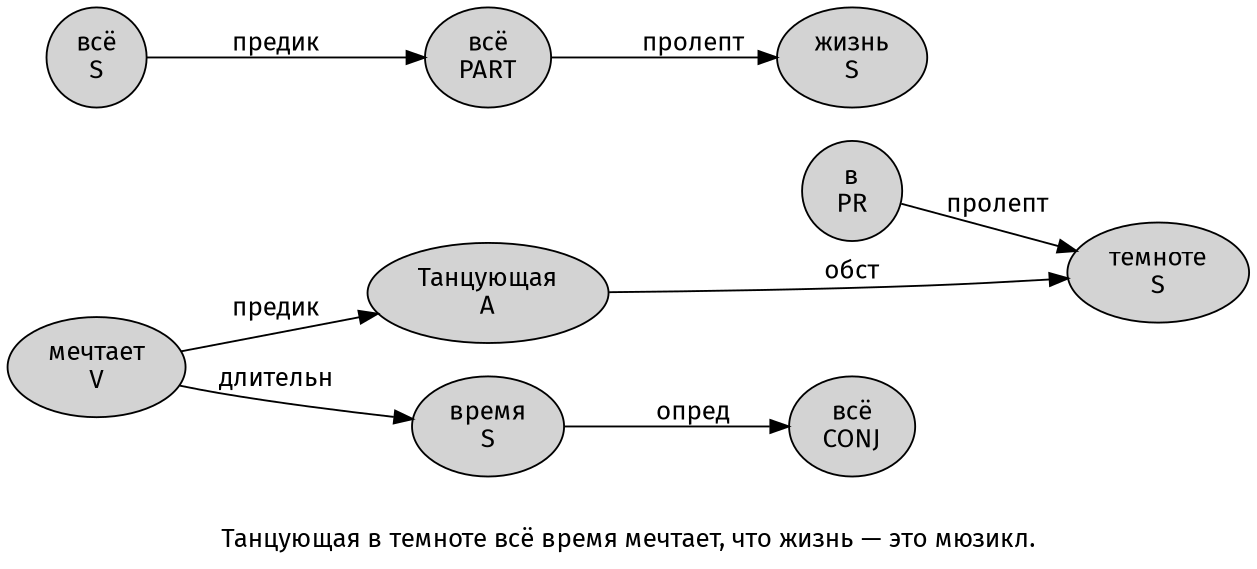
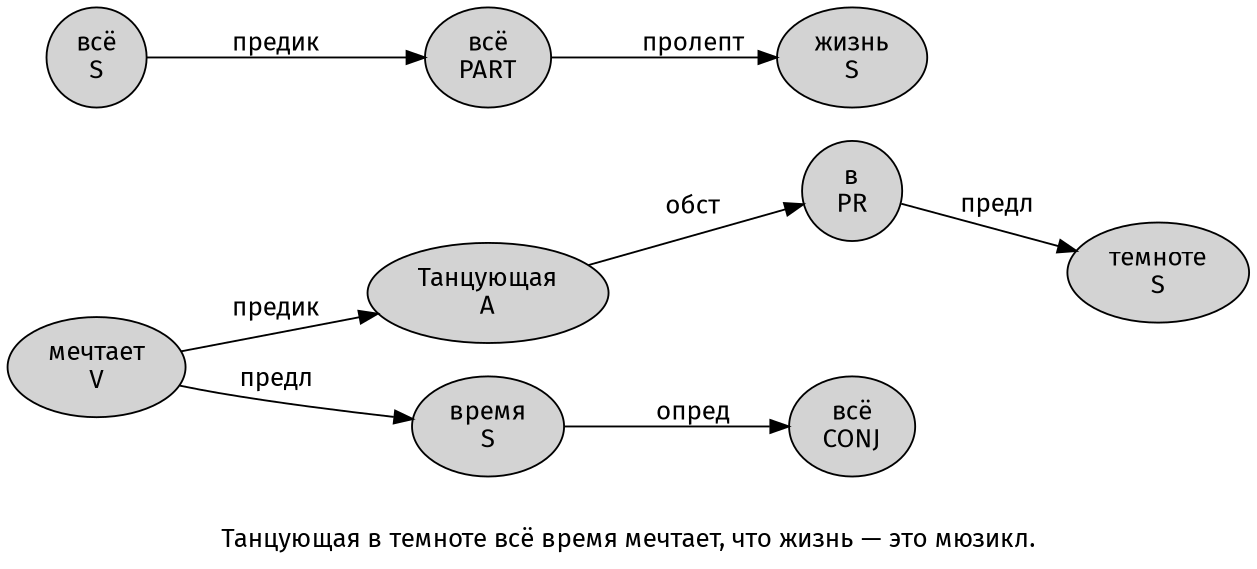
edge "в PR" -> "темноте S": label "пролепт" -> "предл"
edge "Танцующая A" -> "темноте S": now "Танцующая A" -> "в PR"
edge "мечтает V" -> "время S": label "длительн" -> "предл"
